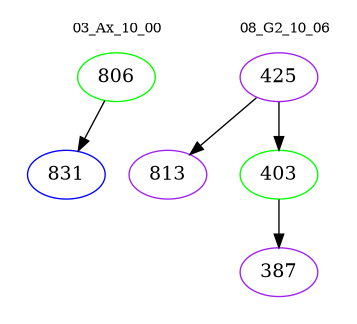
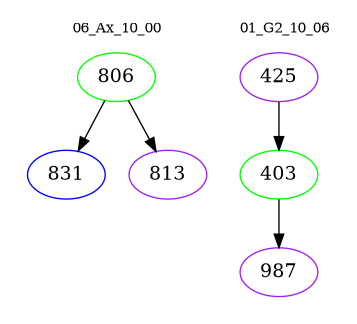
cluster "03_Ax_10_00": label "03_Ax_10_00" -> "06_Ax_10_00"
cluster "08_G2_10_06": label "08_G2_10_06" -> "01_G2_10_06"
edge "425" -> "813": now "806" -> "813"
node "387": label "387" -> "987"
